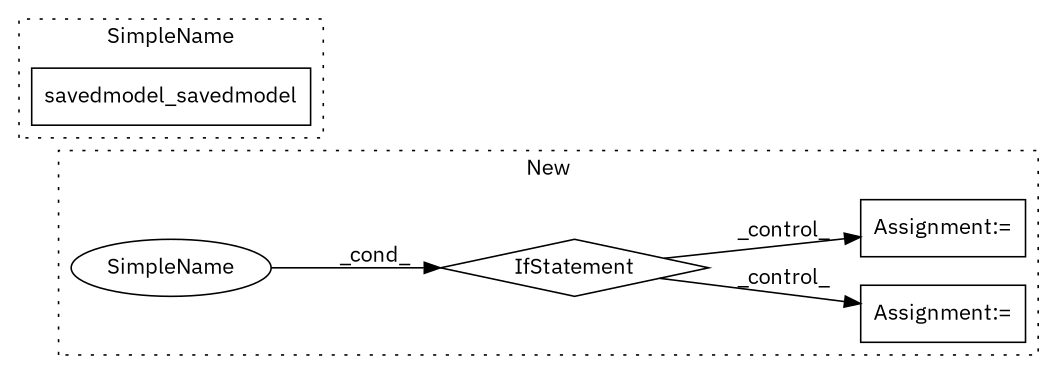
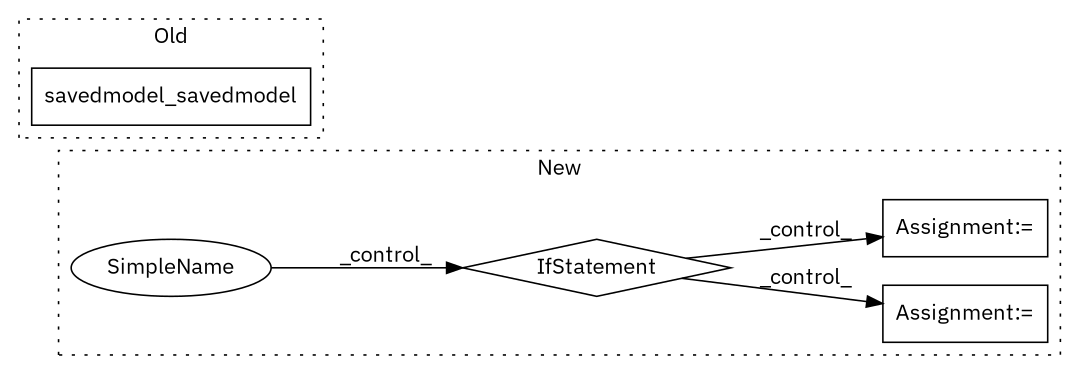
cluster "SimpleName": label "SimpleName" -> "Old"
edge "SimpleName" -> "IfStatement": label "_cond_" -> "_control_"
